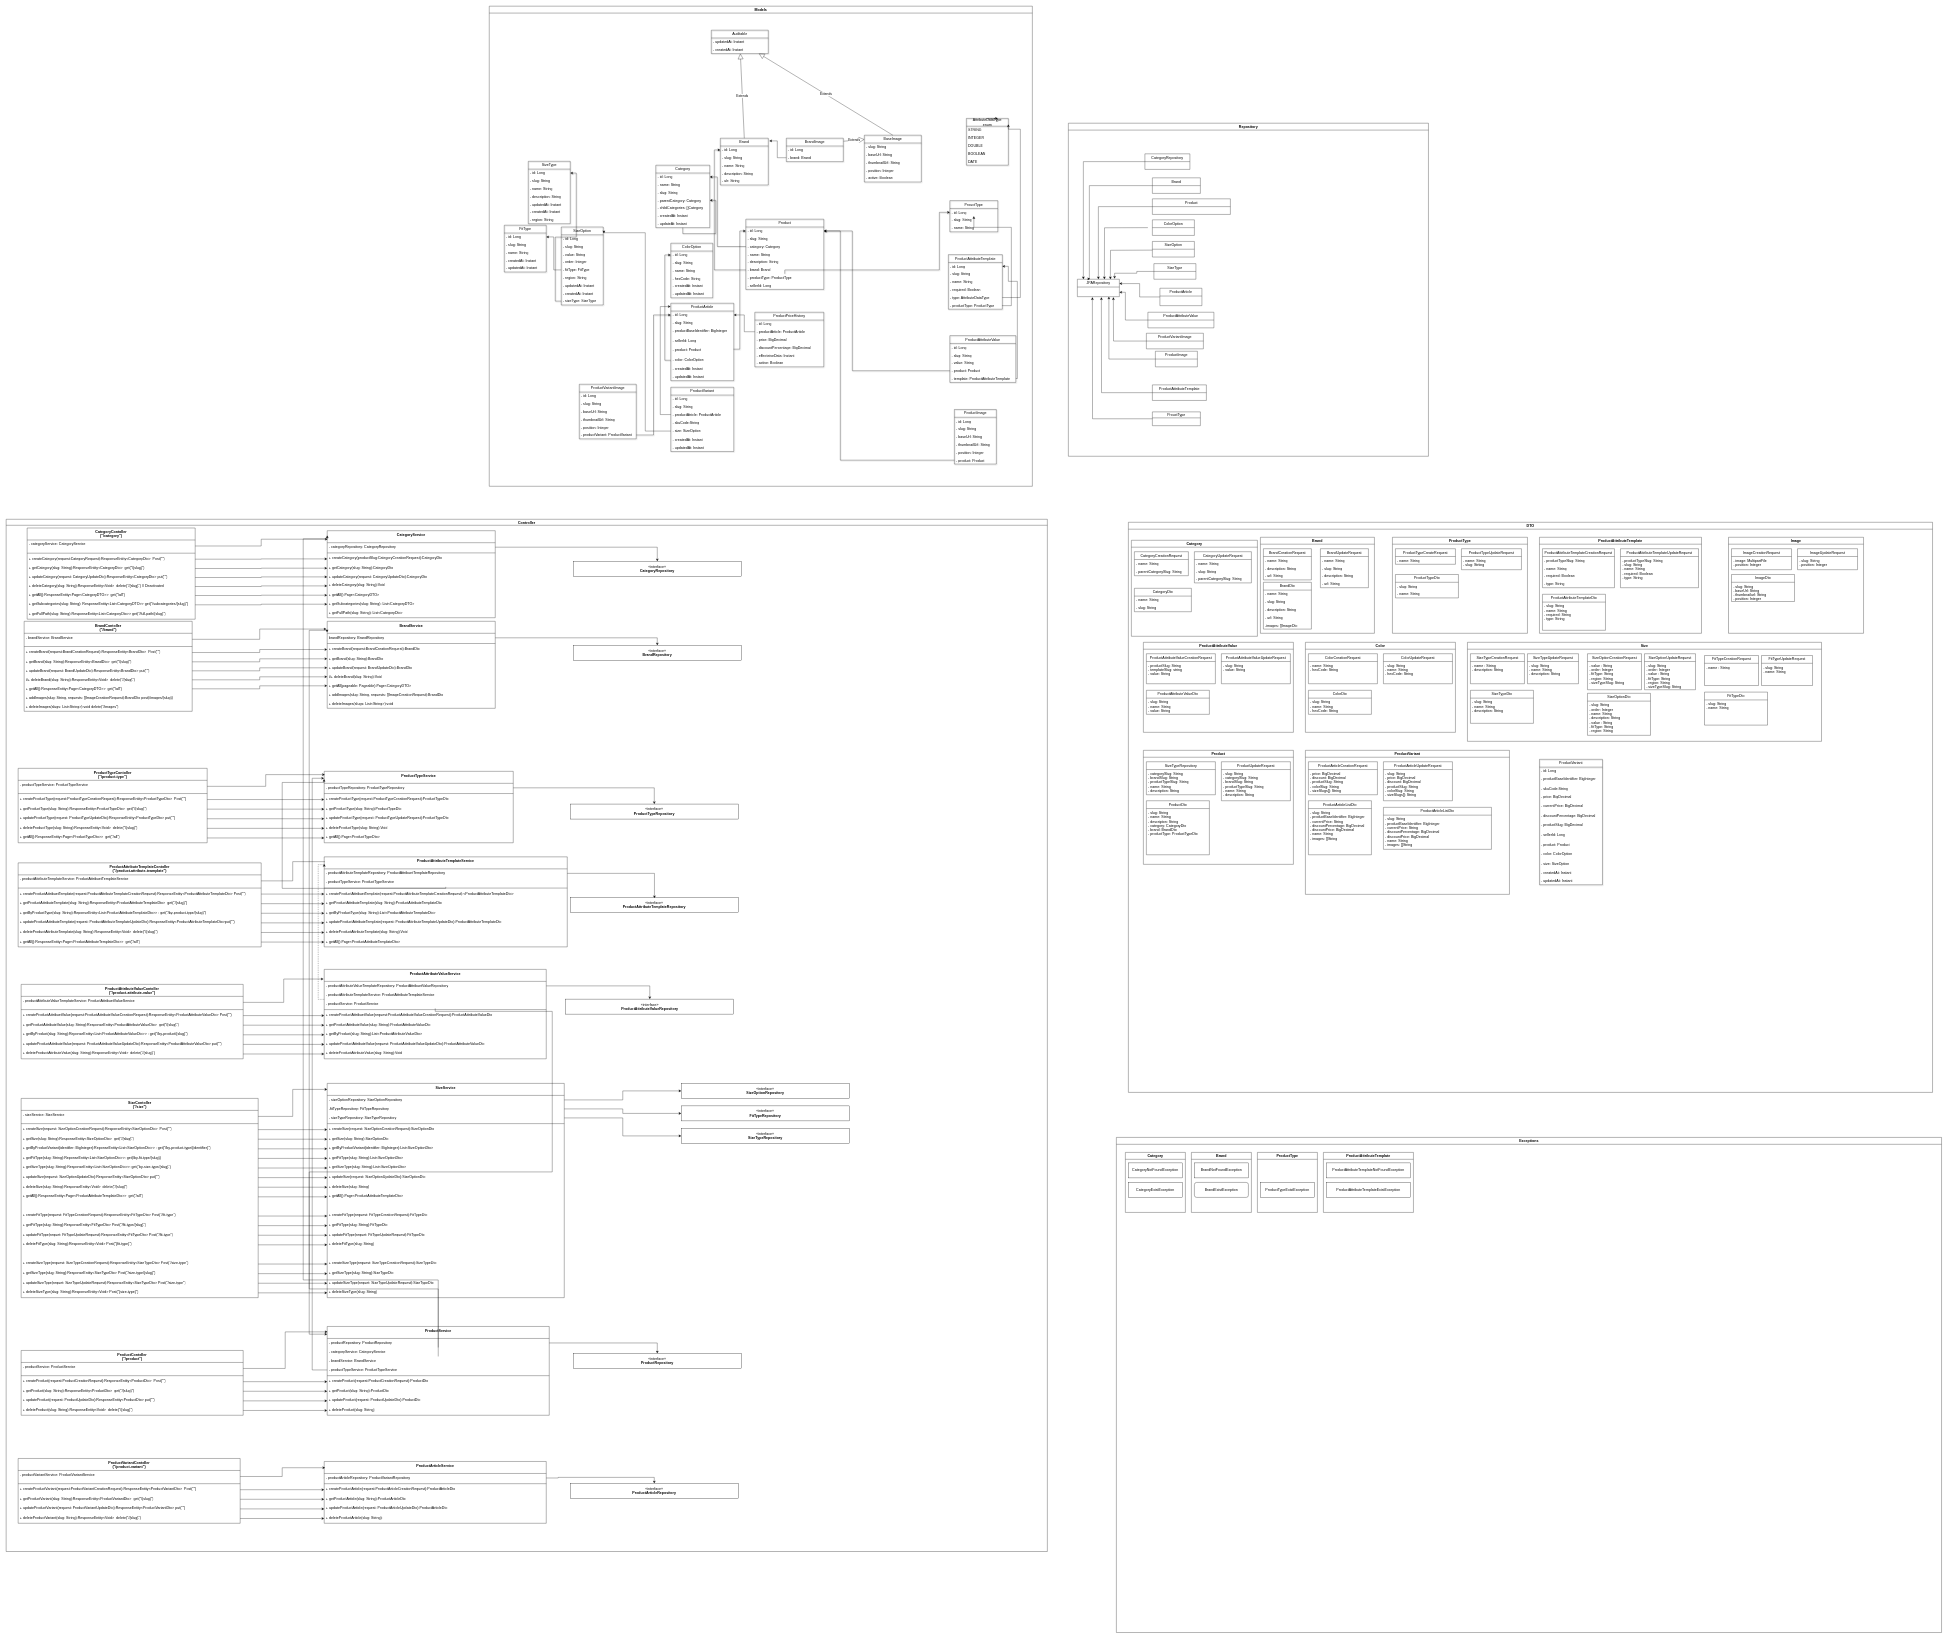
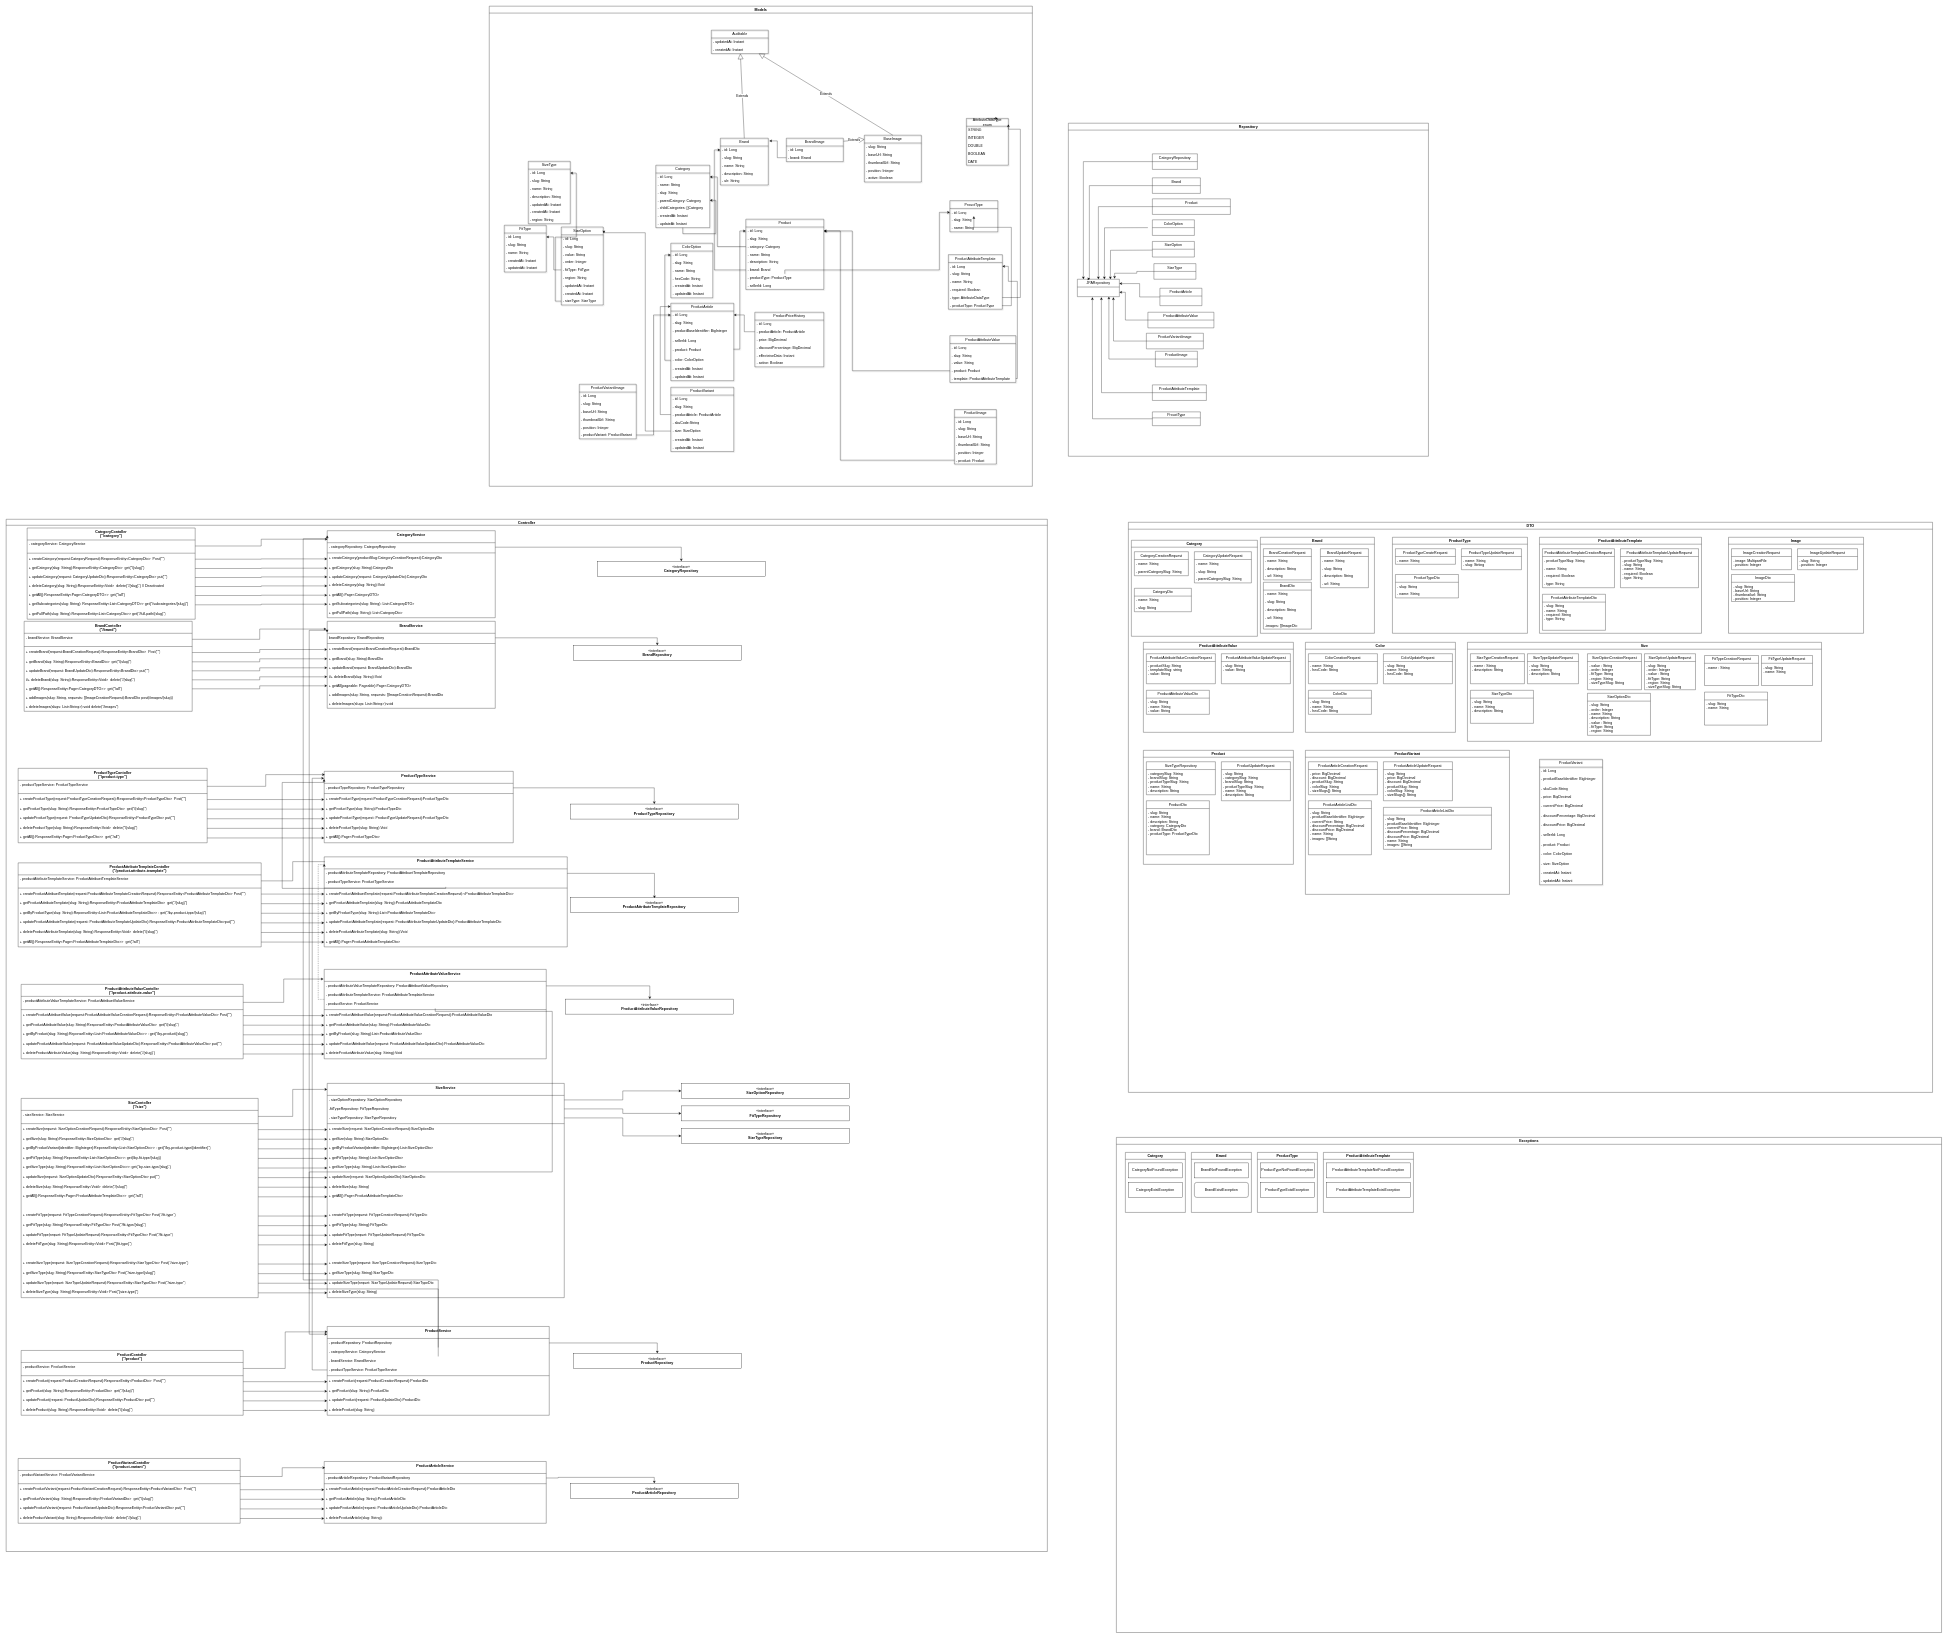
node "CategoryRepository": moved (1167, 162) -> (1175, 162)
node "«interface» CategoryRepository": moved (657, 569) -> (681, 569)
node "- productSlug: BigDecimal": label "- productSlug: BigDecimal" -> "- discountPrice: BigDecimal"
node "ProductTypeNotFoundException": added
